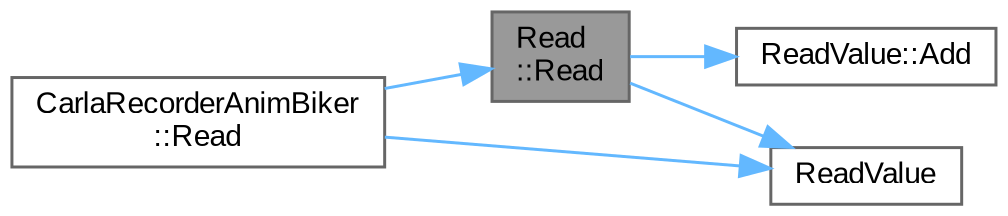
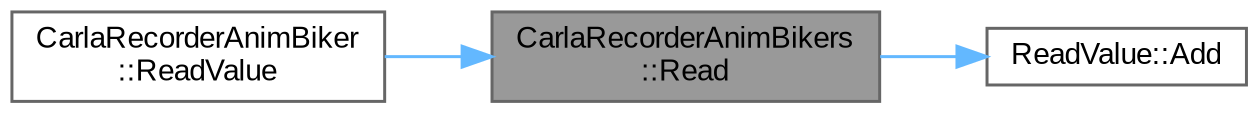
node "Read ::Read": label "Read ::Read" -> "CarlaRecorderAnimBikers ::Read"
node "CarlaRecorderAnimBiker ::Read": label "CarlaRecorderAnimBiker ::Read" -> "CarlaRecorderAnimBiker ::ReadValue"
node "ReadValue": removed
